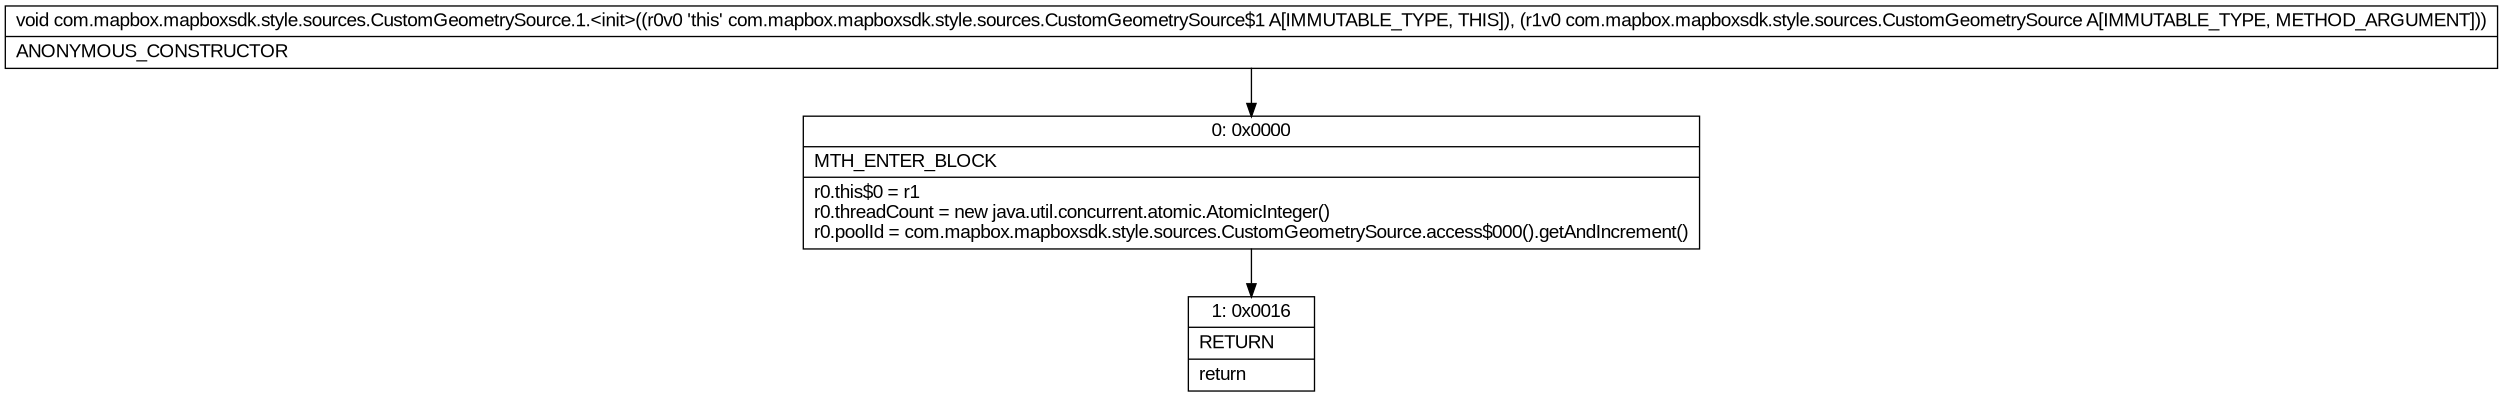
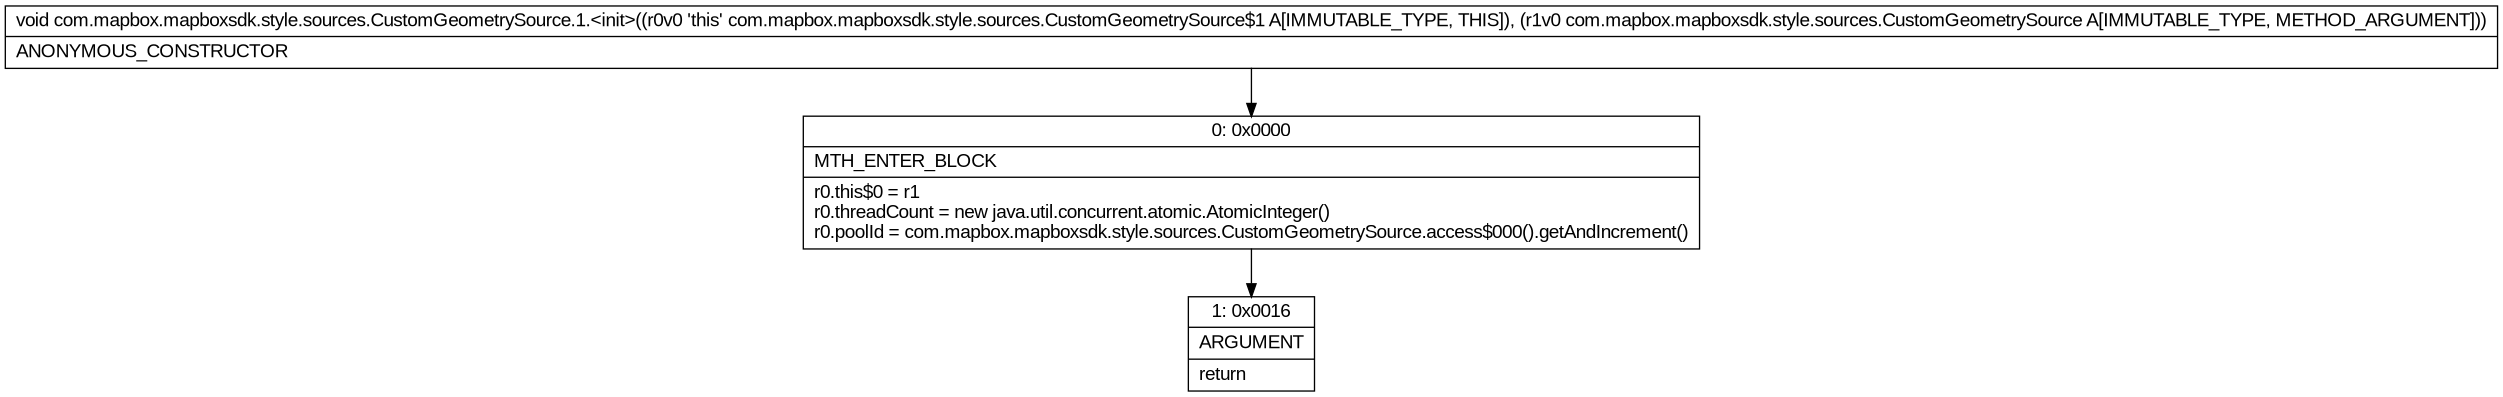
node "1: 0x0016": text "RETURN" -> "ARGUMENT"
